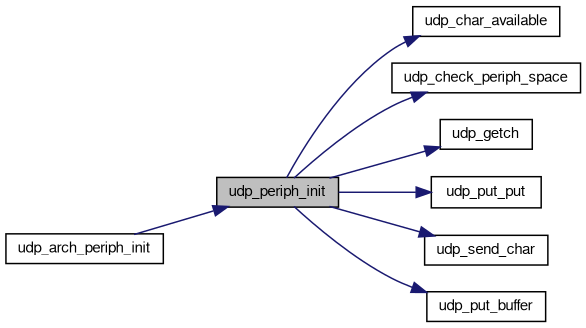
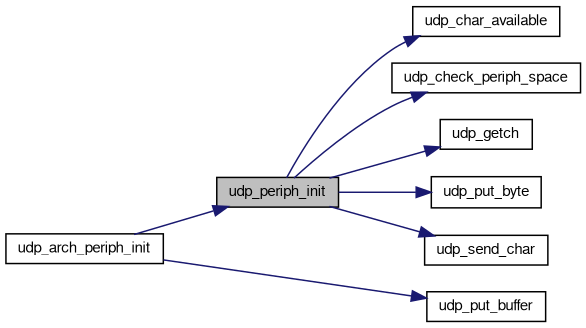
node "udp_put_put": label "udp_put_put" -> "udp_put_byte"
edge "udp_periph_init" -> "udp_put_buffer": now "udp_arch_periph_init" -> "udp_put_buffer"
